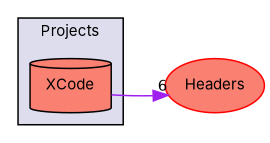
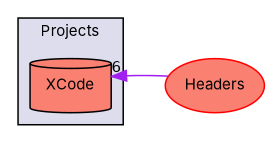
edge "XCode" -> "Headers": reversed
